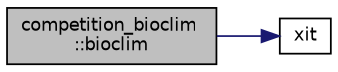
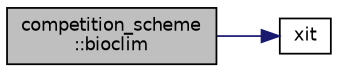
node "competition_bioclim ::bioclim": label "competition_bioclim ::bioclim" -> "competition_scheme ::bioclim"
